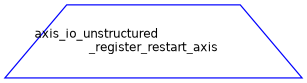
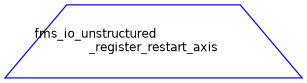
node "axis_io_unstructured _register_restart_axis": label "axis_io_unstructured _register_restart_axis" -> "fms_io_unstructured _register_restart_axis"
